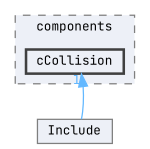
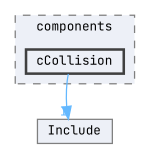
edge "Include" -> "cCollision": reversed
